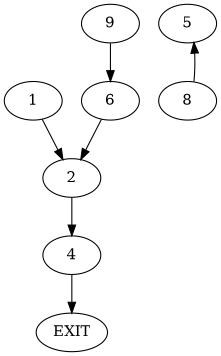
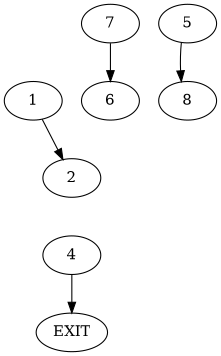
node "9": label "9" -> "7"
edge "8" -> "5": reversed
edge "6" -> "2": removed
edge "2" -> "4": removed
